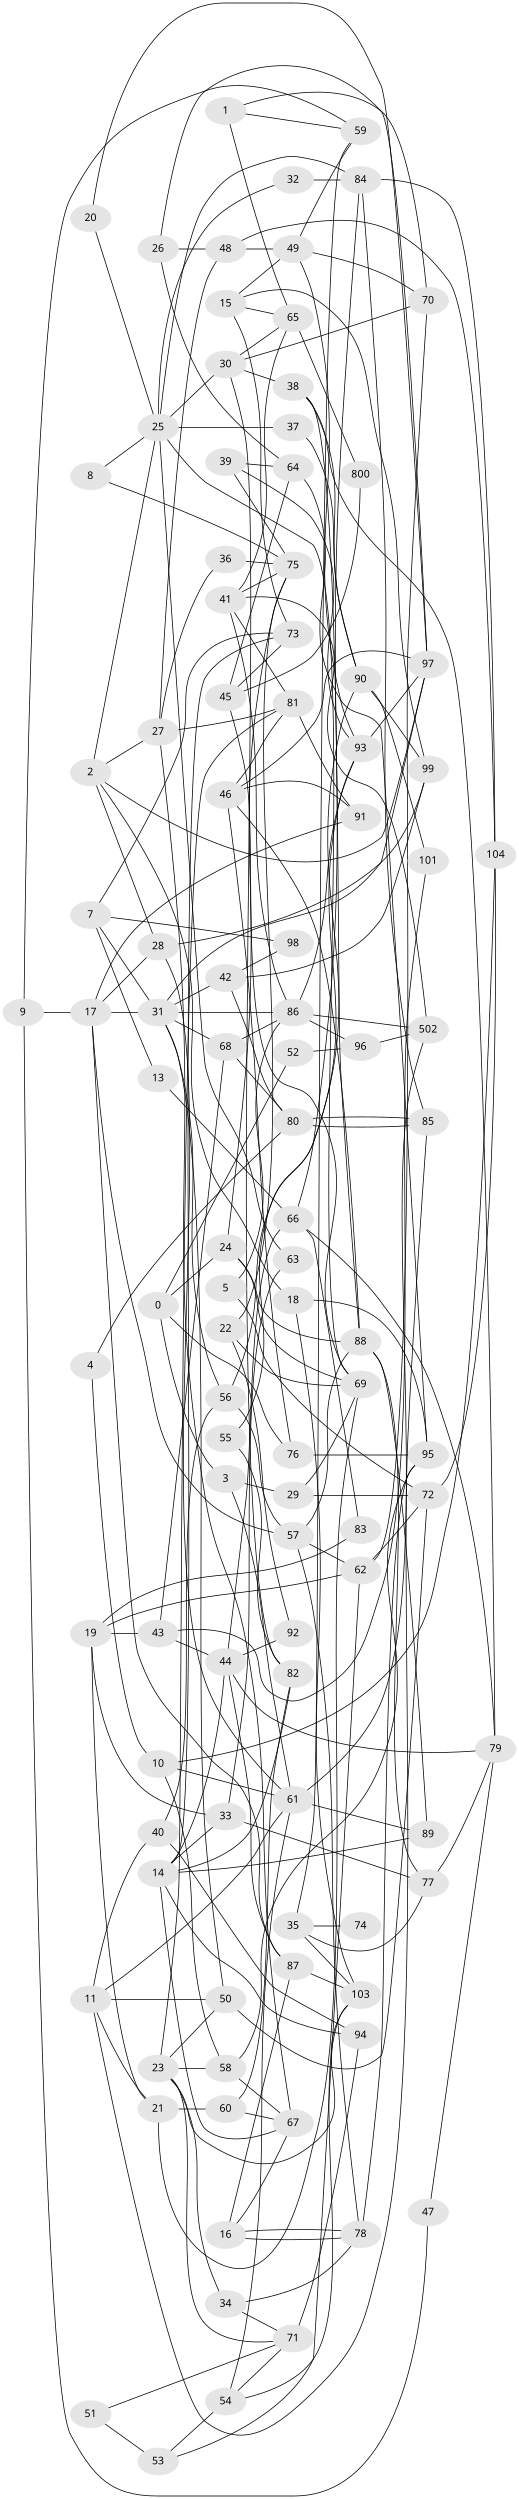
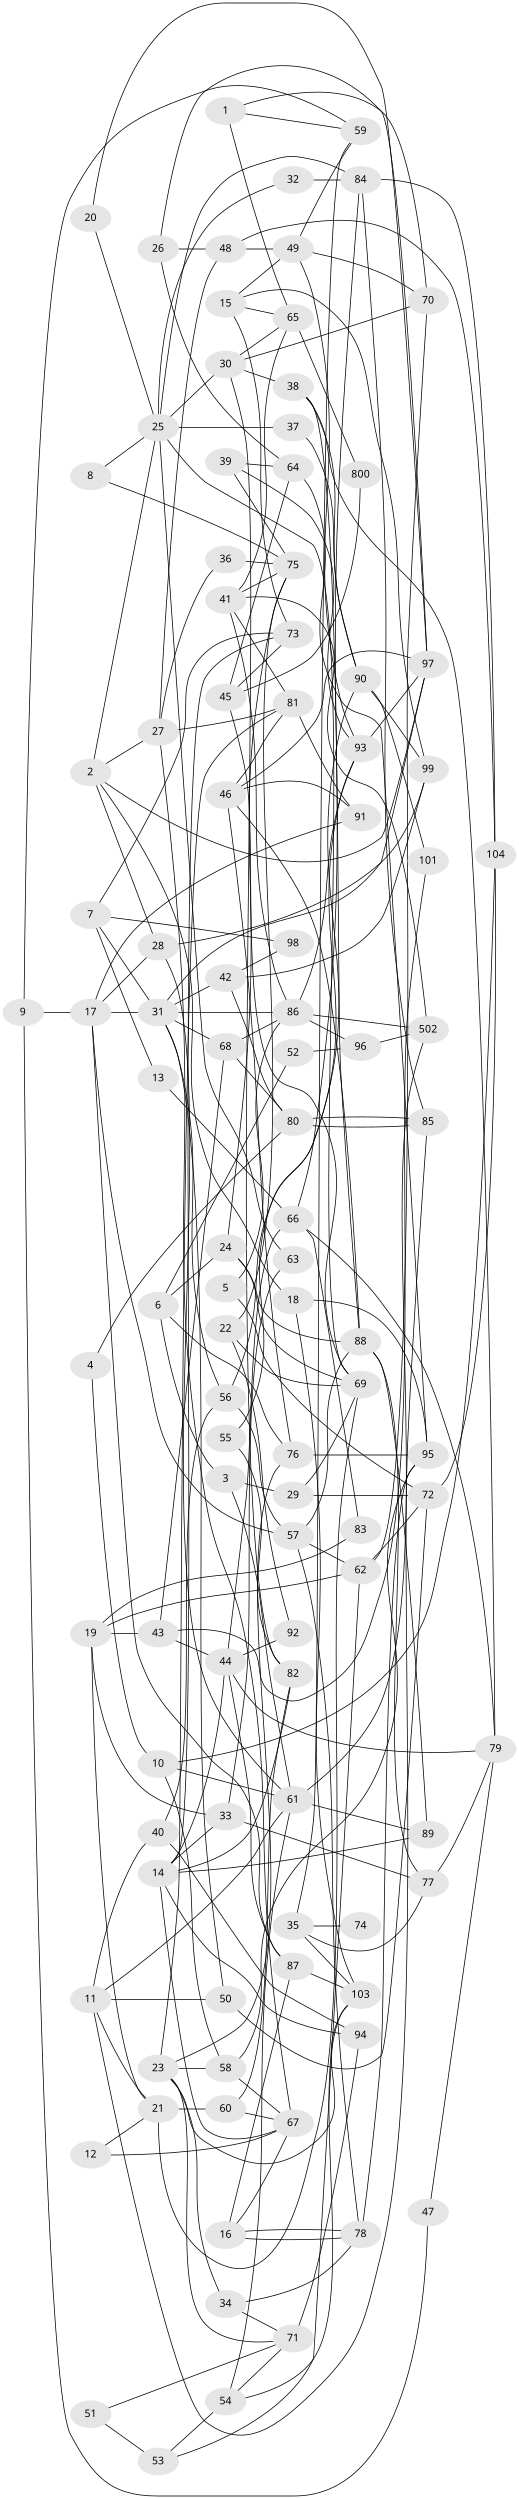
node "0": label "0" -> "6"
edge "50" -- "23": now "76" -- "23"
node "12": added
